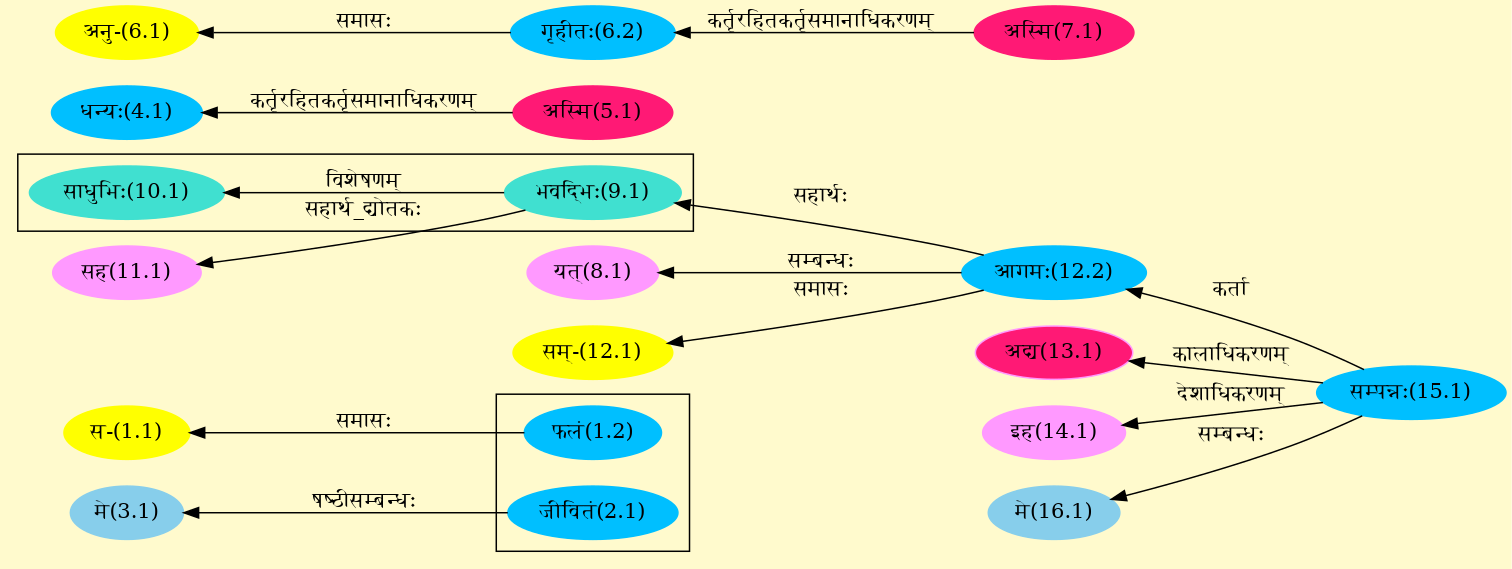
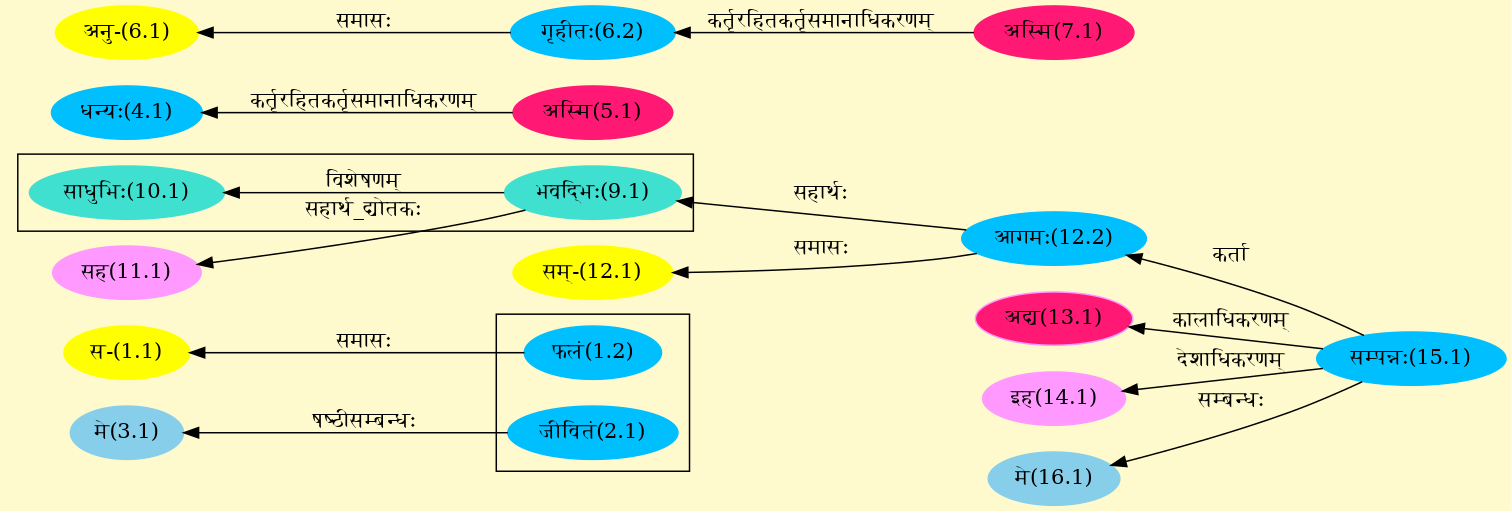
node "यत्(8.1)": removed
